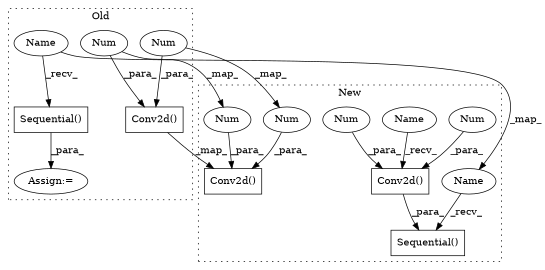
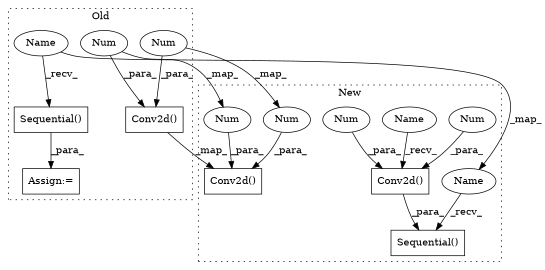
node "Assign:=": shape ellipse -> box
